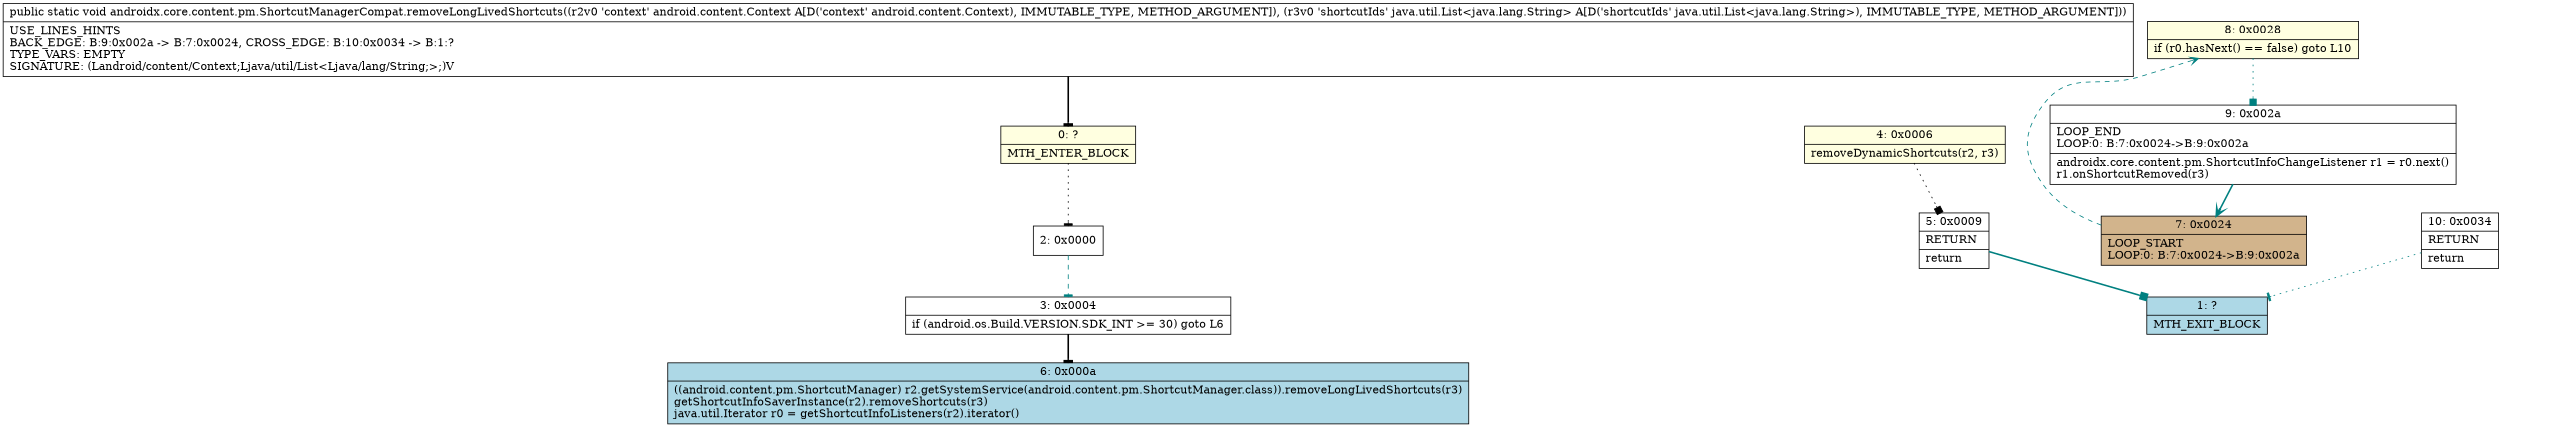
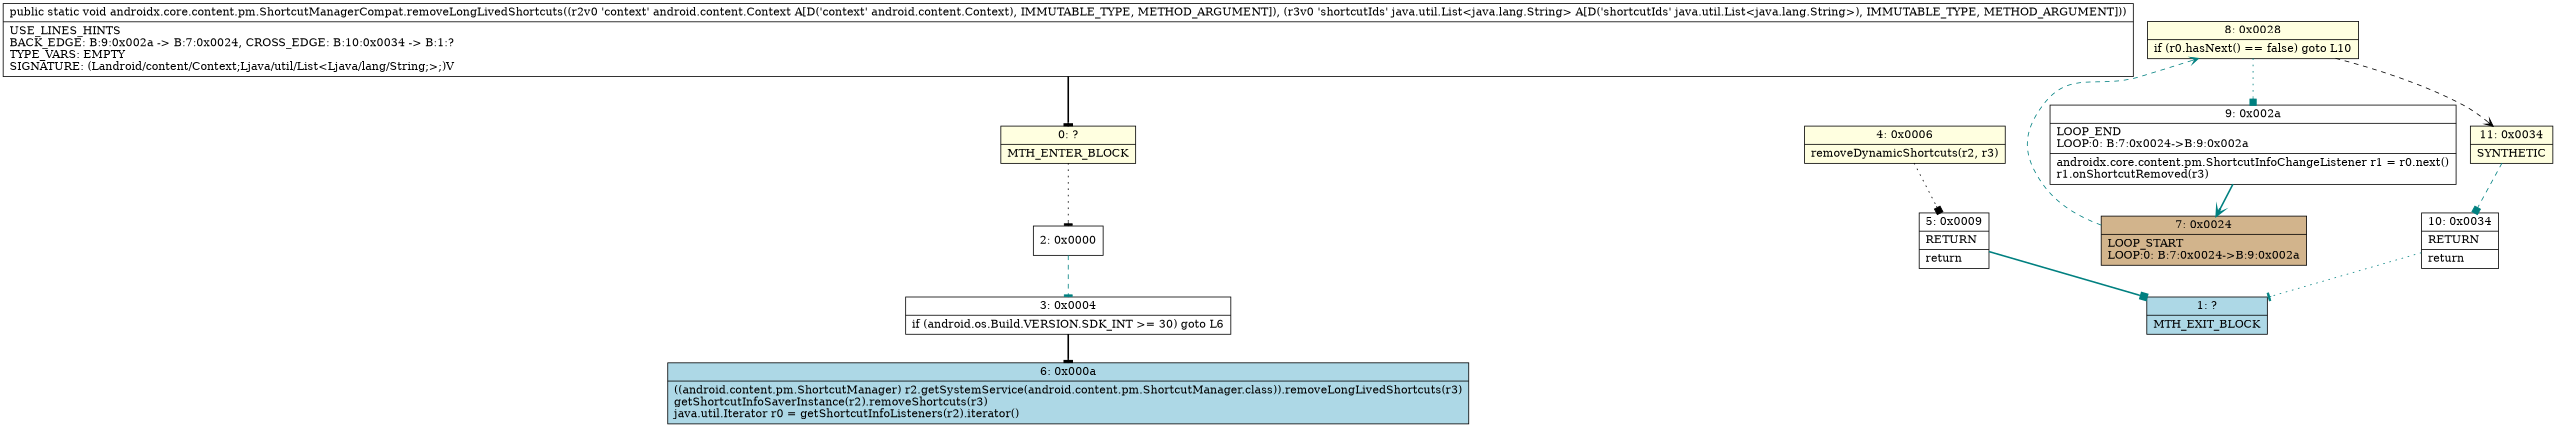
node "11: 0x0034": added
